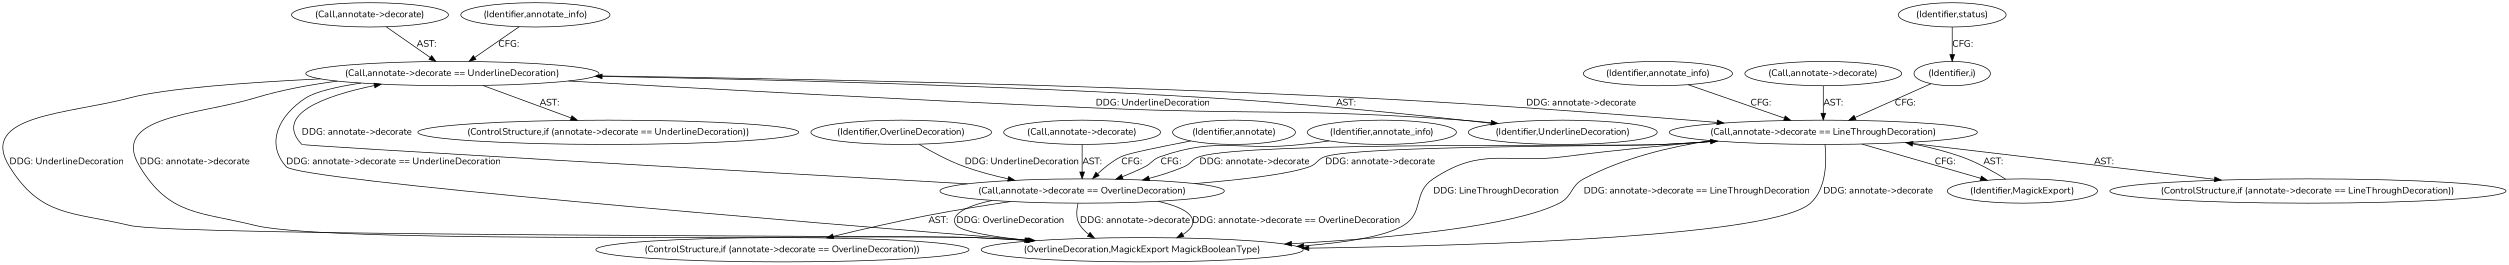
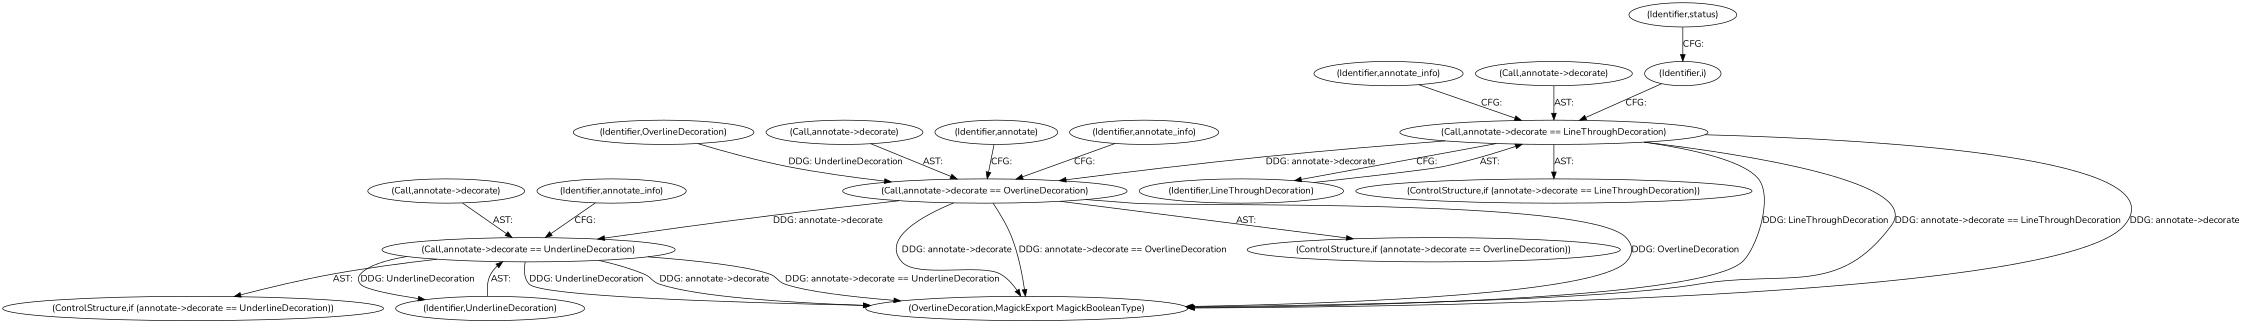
edge "(Call,annotate->decorate == UnderlineDecoration)" -> "(Call,annotate->decorate == LineThroughDecoration)": removed, label "DDG: annotate->decorate"
edge "(Call,annotate->decorate == OverlineDecoration)" -> "(Call,annotate->decorate == LineThroughDecoration)": removed, label "DDG: annotate->decorate"
node "(Identifier,MagickExport)": label "(Identifier,MagickExport)" -> "(Identifier,LineThroughDecoration)"
